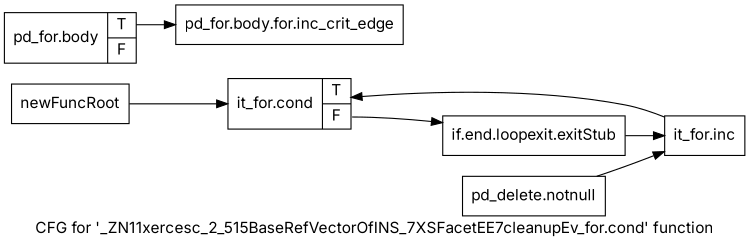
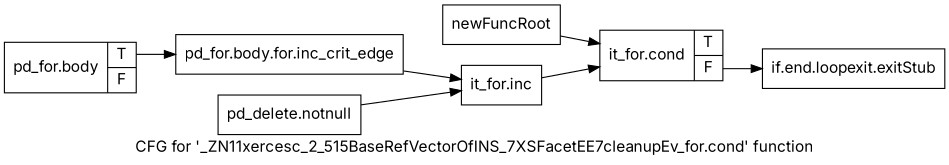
edge "if.end.loopexit.exitStub" -> "it_for.inc": now "pd_for.body.for.inc_crit_edge" -> "it_for.inc"
